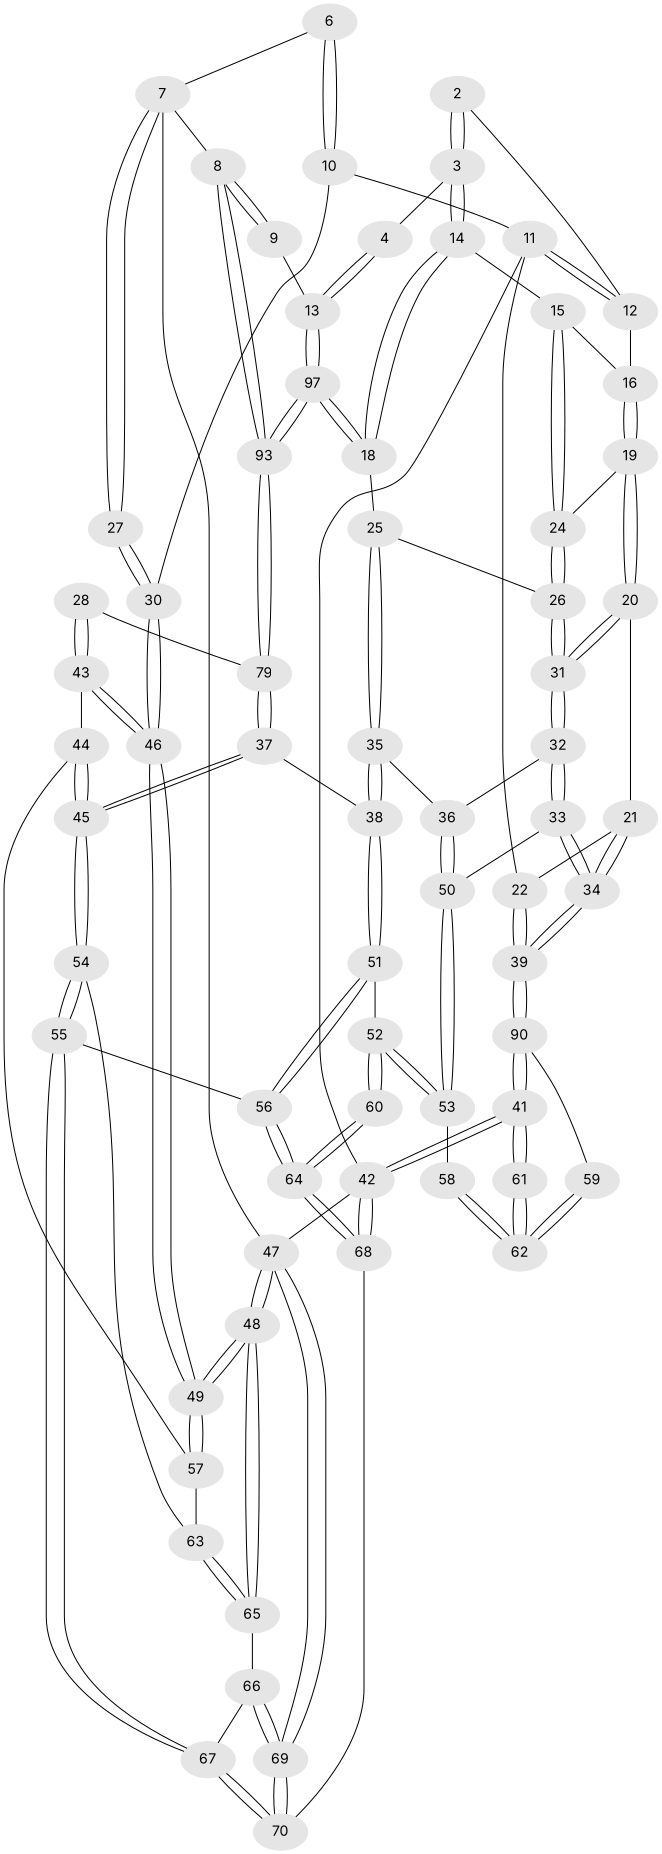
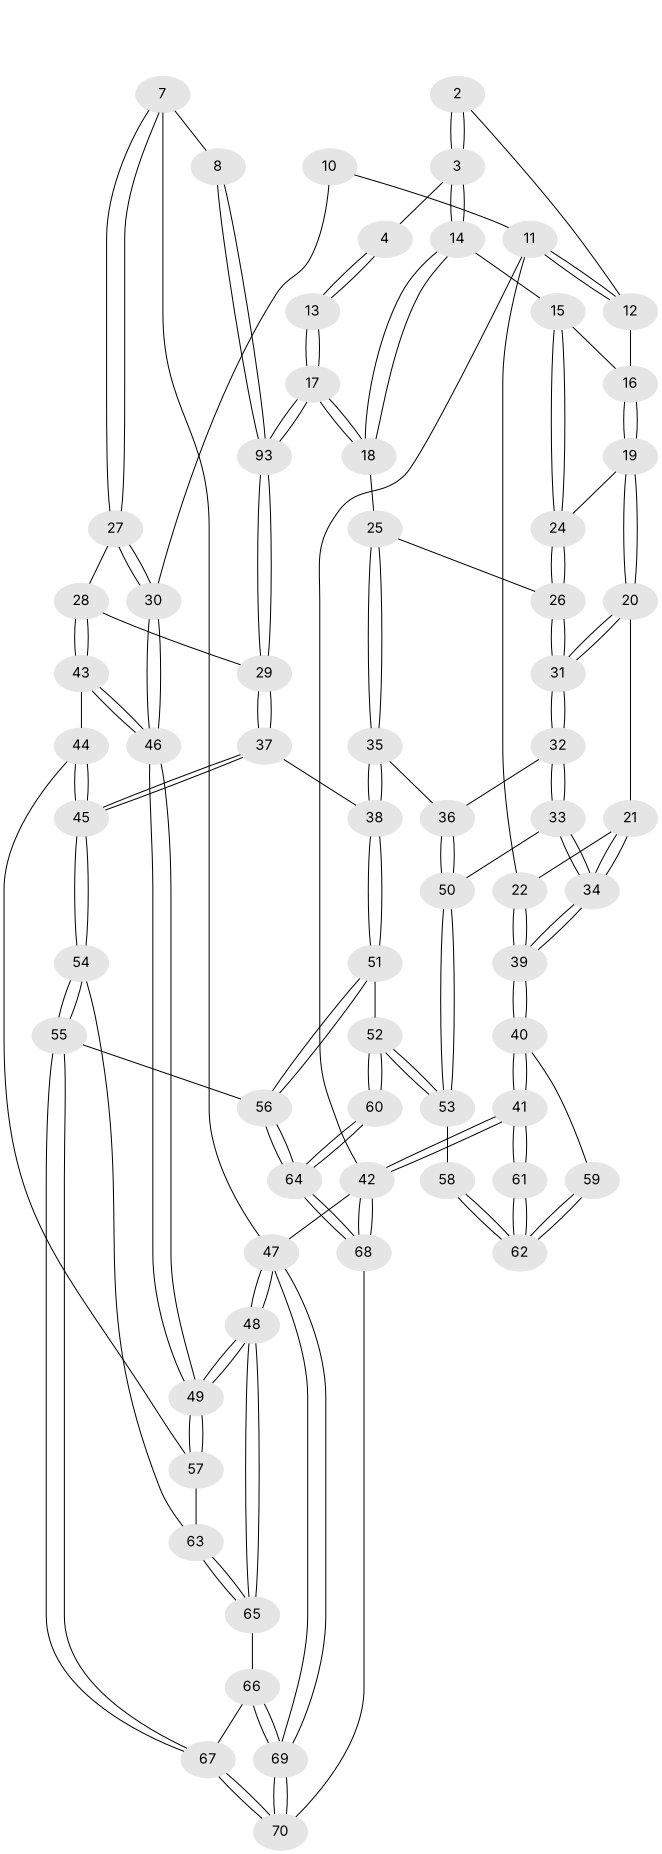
node "6": removed
node "9": removed
node "97": label "97" -> "17"
edge "27" -- "28": added
node "79": label "79" -> "29"
node "90": label "90" -> "40"
